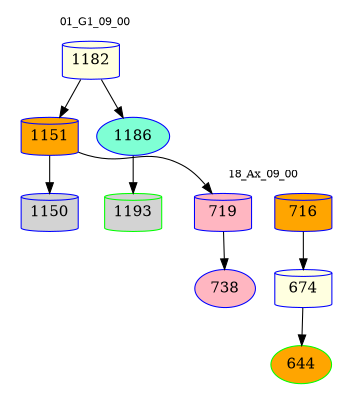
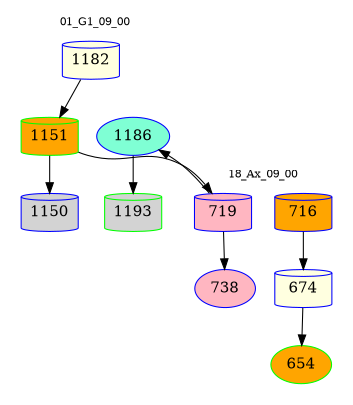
edge "1182" -> "1186": now "719" -> "1186"
node "1151": color blue -> green
node "644": label "644" -> "654"
